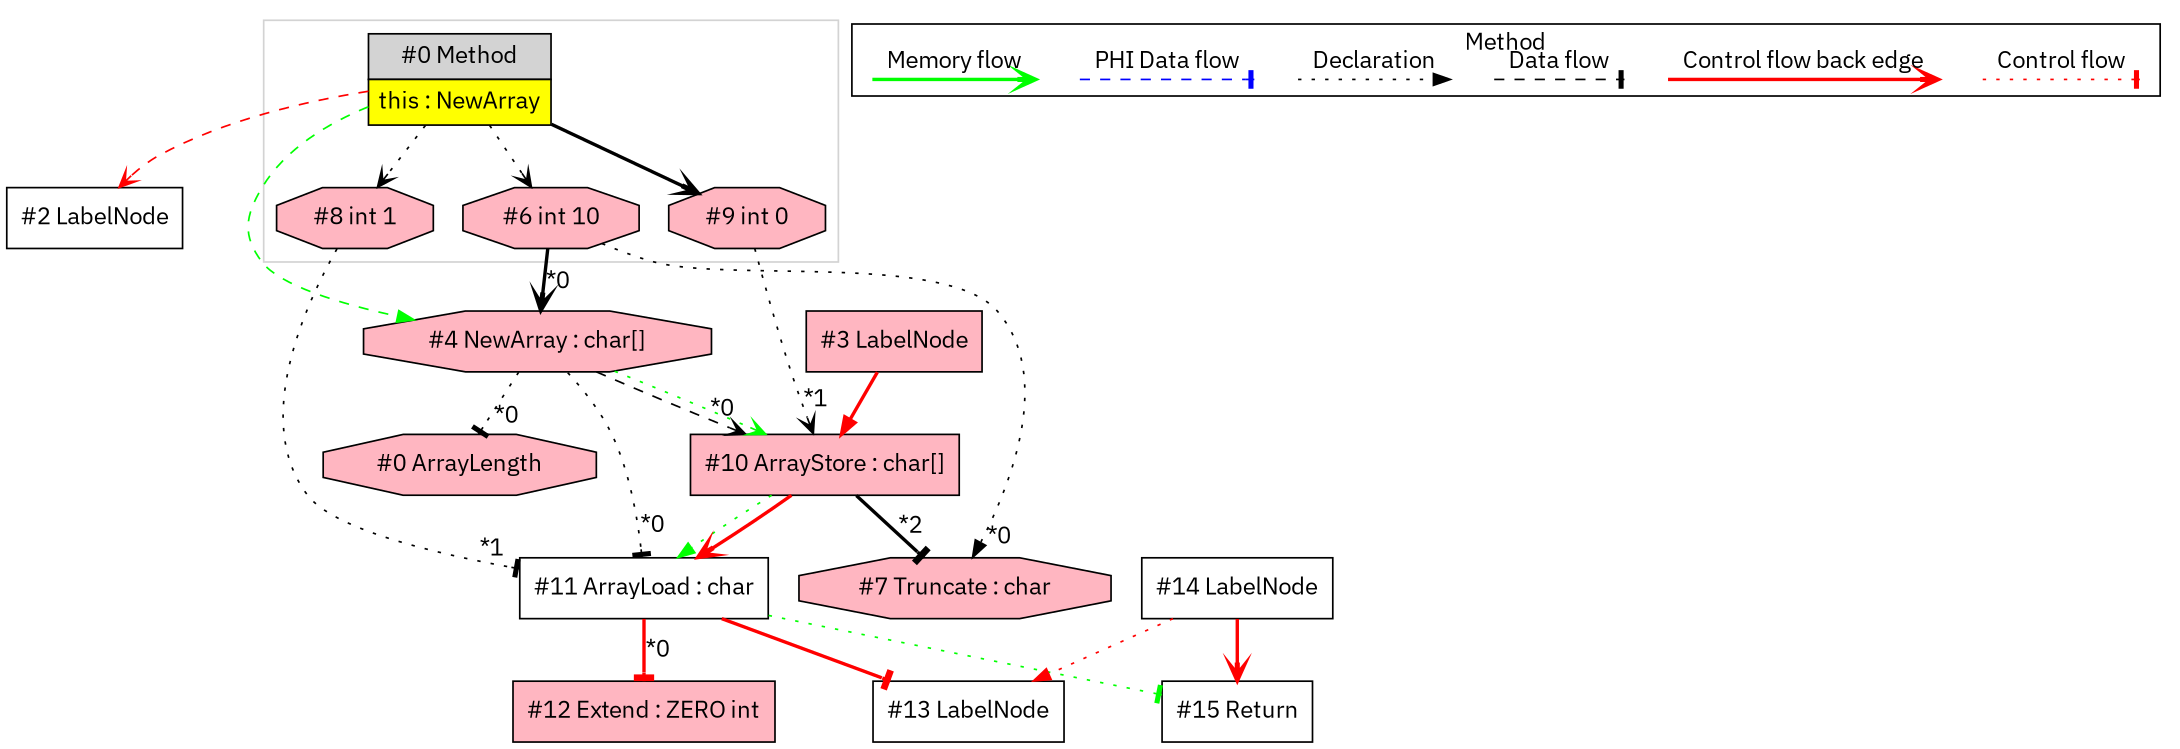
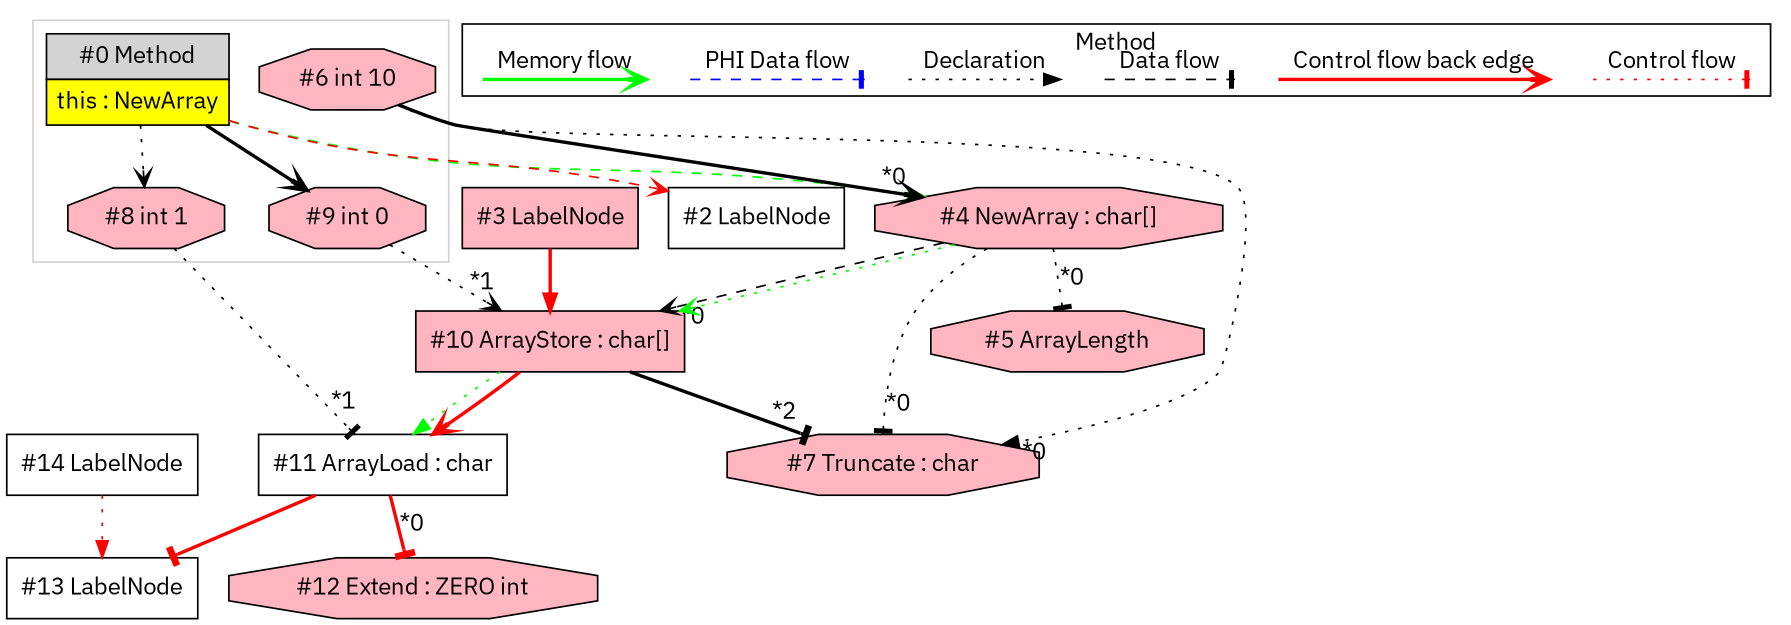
edge "#0 Method" -> "#6 int 10": removed
edge "#4 NewArray : char[]" -> "#11 ArrayLoad : char": now "#4 NewArray : char[]" -> "#7 Truncate : char"
node "#0 ArrayLength": label "#0 ArrayLength" -> "#5 ArrayLength"
node "#12 Extend : ZERO int": shape box -> octagon
node "#15 Return": removed
